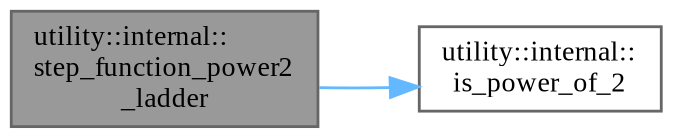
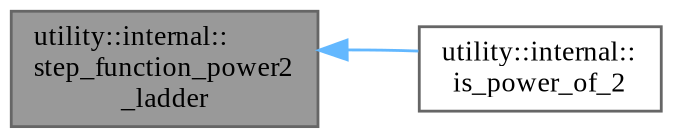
edge "utility::internal:: step_function_power2 _ladder" -> "utility::internal:: is_power_of_2": reversed
